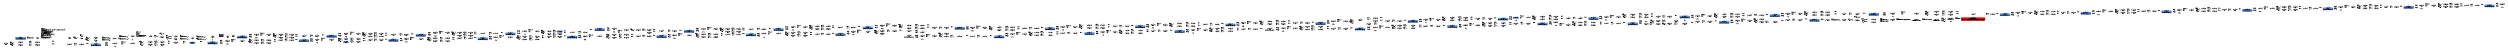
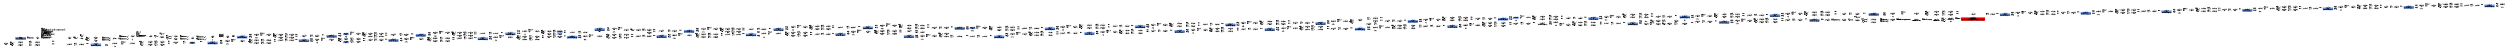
node "31967 @ N52 main": added
node "31884 @ N44 main AbstractionState: ABS2157": fillcolor cornflowerblue -> white
node "30865 @ N45 main": fillcolor white -> cornflowerblue
node "31794 @ N44 main AbstractionState: ABS2151": fillcolor white -> cornflowerblue
edge "30742 @ N54 main" -> "30744 @ N44 main AbstractionState: ABS2081": now "30742 @ N54 main" -> "30746"
edge "31575 @ N51 main" -> "30764 @ N48 main": now "30745 @ N45 main" -> "30764 @ N48 main"
node "30655 @ N45 main": fillcolor white -> cornflowerblue
node "31669 @ N53 main": added
edge "31614 @ N44 main AbstractionState: ABS2139" -> "31615 @ N45 main": reversed
node "31674 @ N44 main AbstractionState: ABS2143": fillcolor white -> cornflowerblue
edge "31404 @ N44 main AbstractionState: ABS2125" -> "31405 @ N45 main": removed, label "Line 35: [i < n]"
